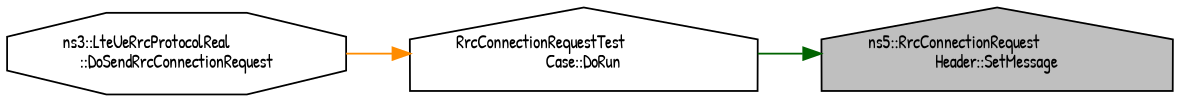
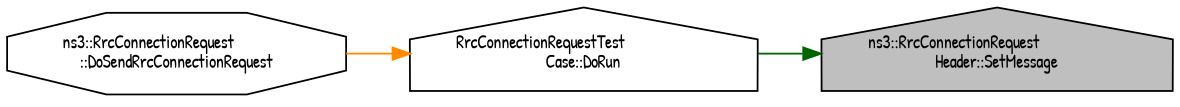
node "ns3::LteUeRrcProtocolReal ::DoSendRrcConnectionRequest": label "ns3::LteUeRrcProtocolReal ::DoSendRrcConnectionRequest" -> "ns3::RrcConnectionRequest ::DoSendRrcConnectionRequest"
node "ns5::RrcConnectionRequest Header::SetMessage": label "ns5::RrcConnectionRequest Header::SetMessage" -> "ns3::RrcConnectionRequest Header::SetMessage"
